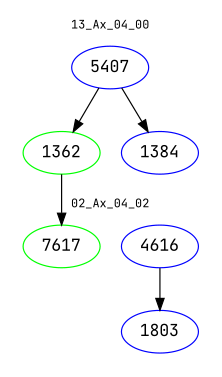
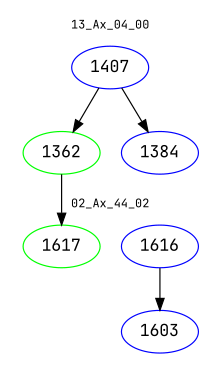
node "5407": label "5407" -> "1407"
cluster "02_Ax_04_02": label "02_Ax_04_02" -> "02_Ax_44_02"
node "7617": label "7617" -> "1617"
node "4616": label "4616" -> "1616"
node "1803": label "1803" -> "1603"
